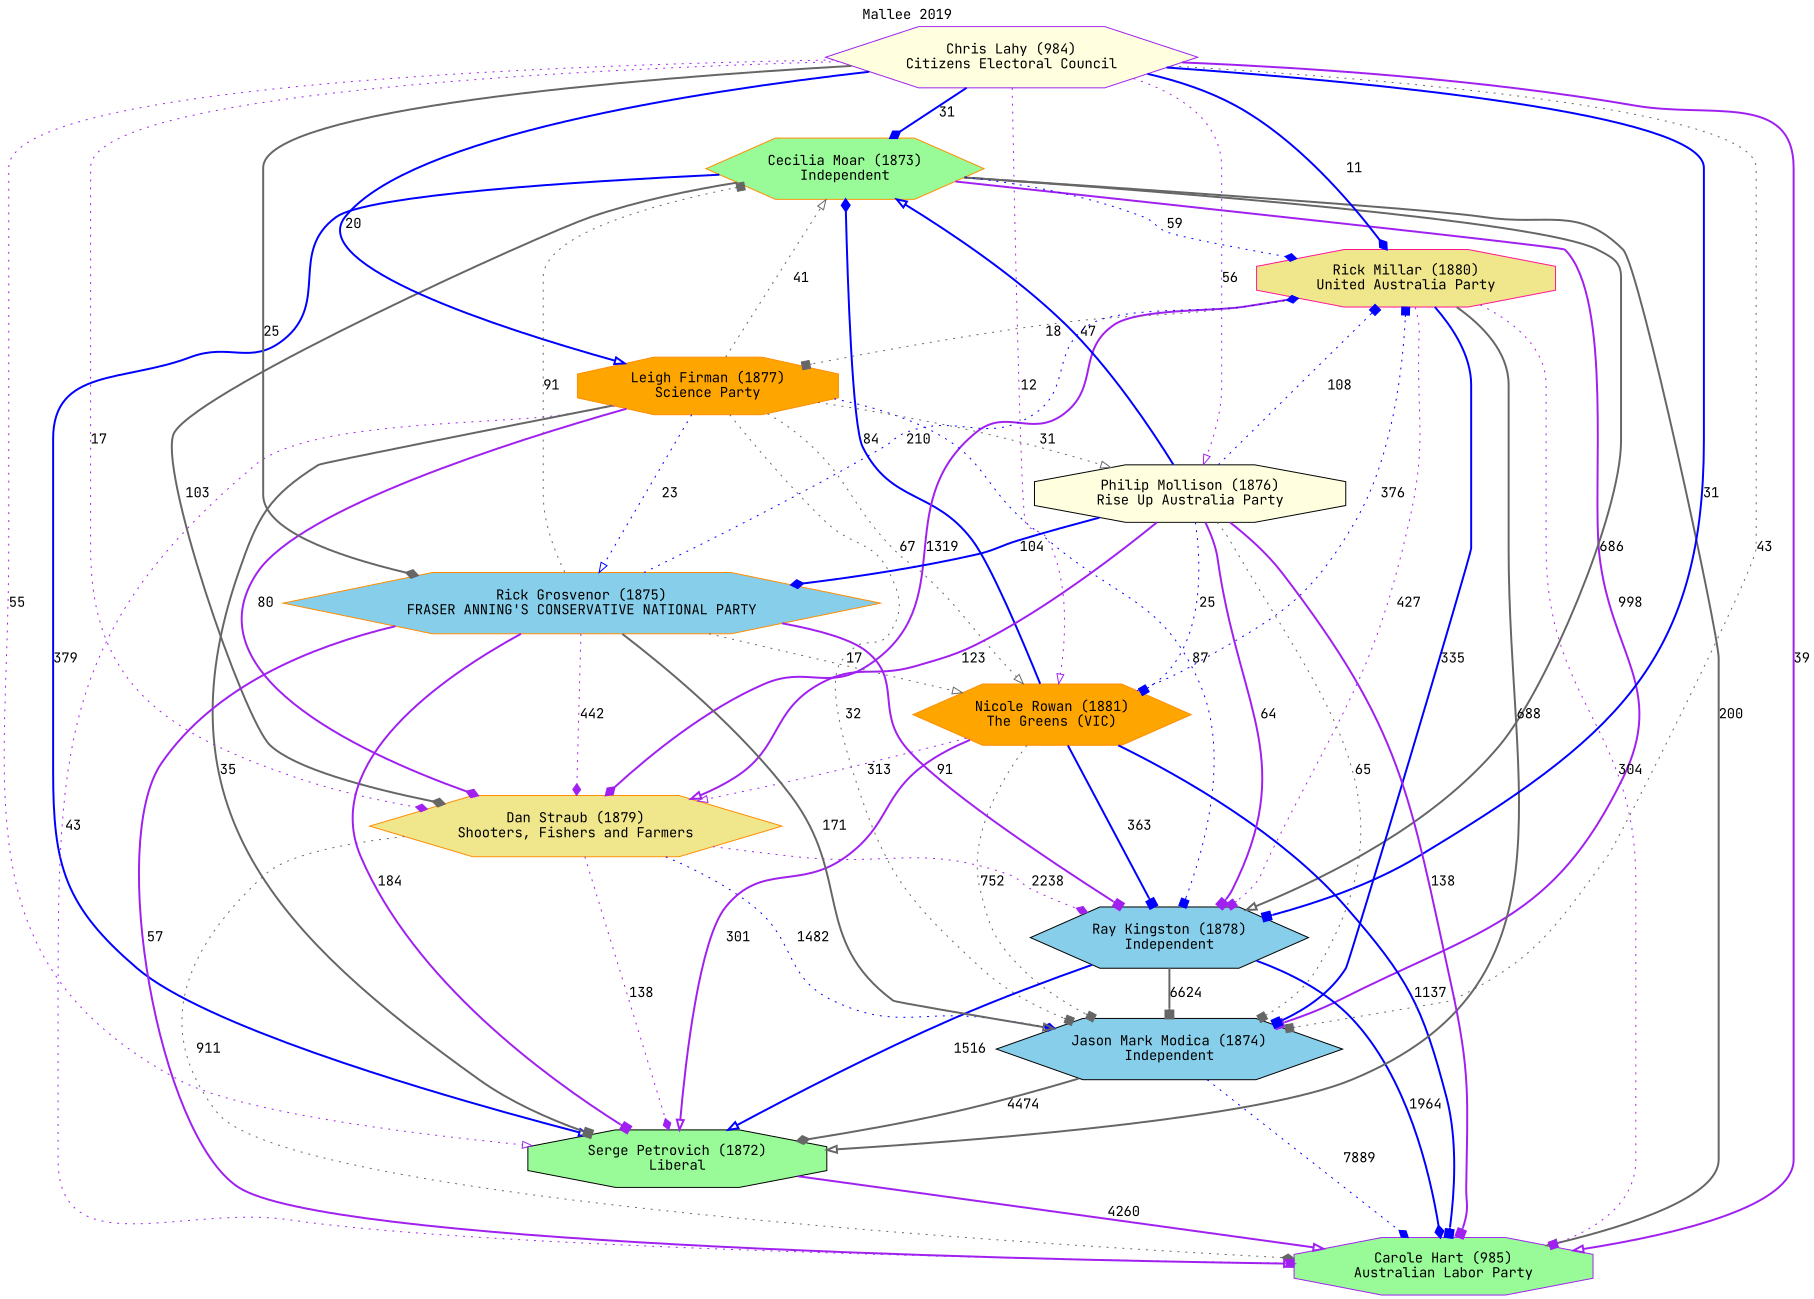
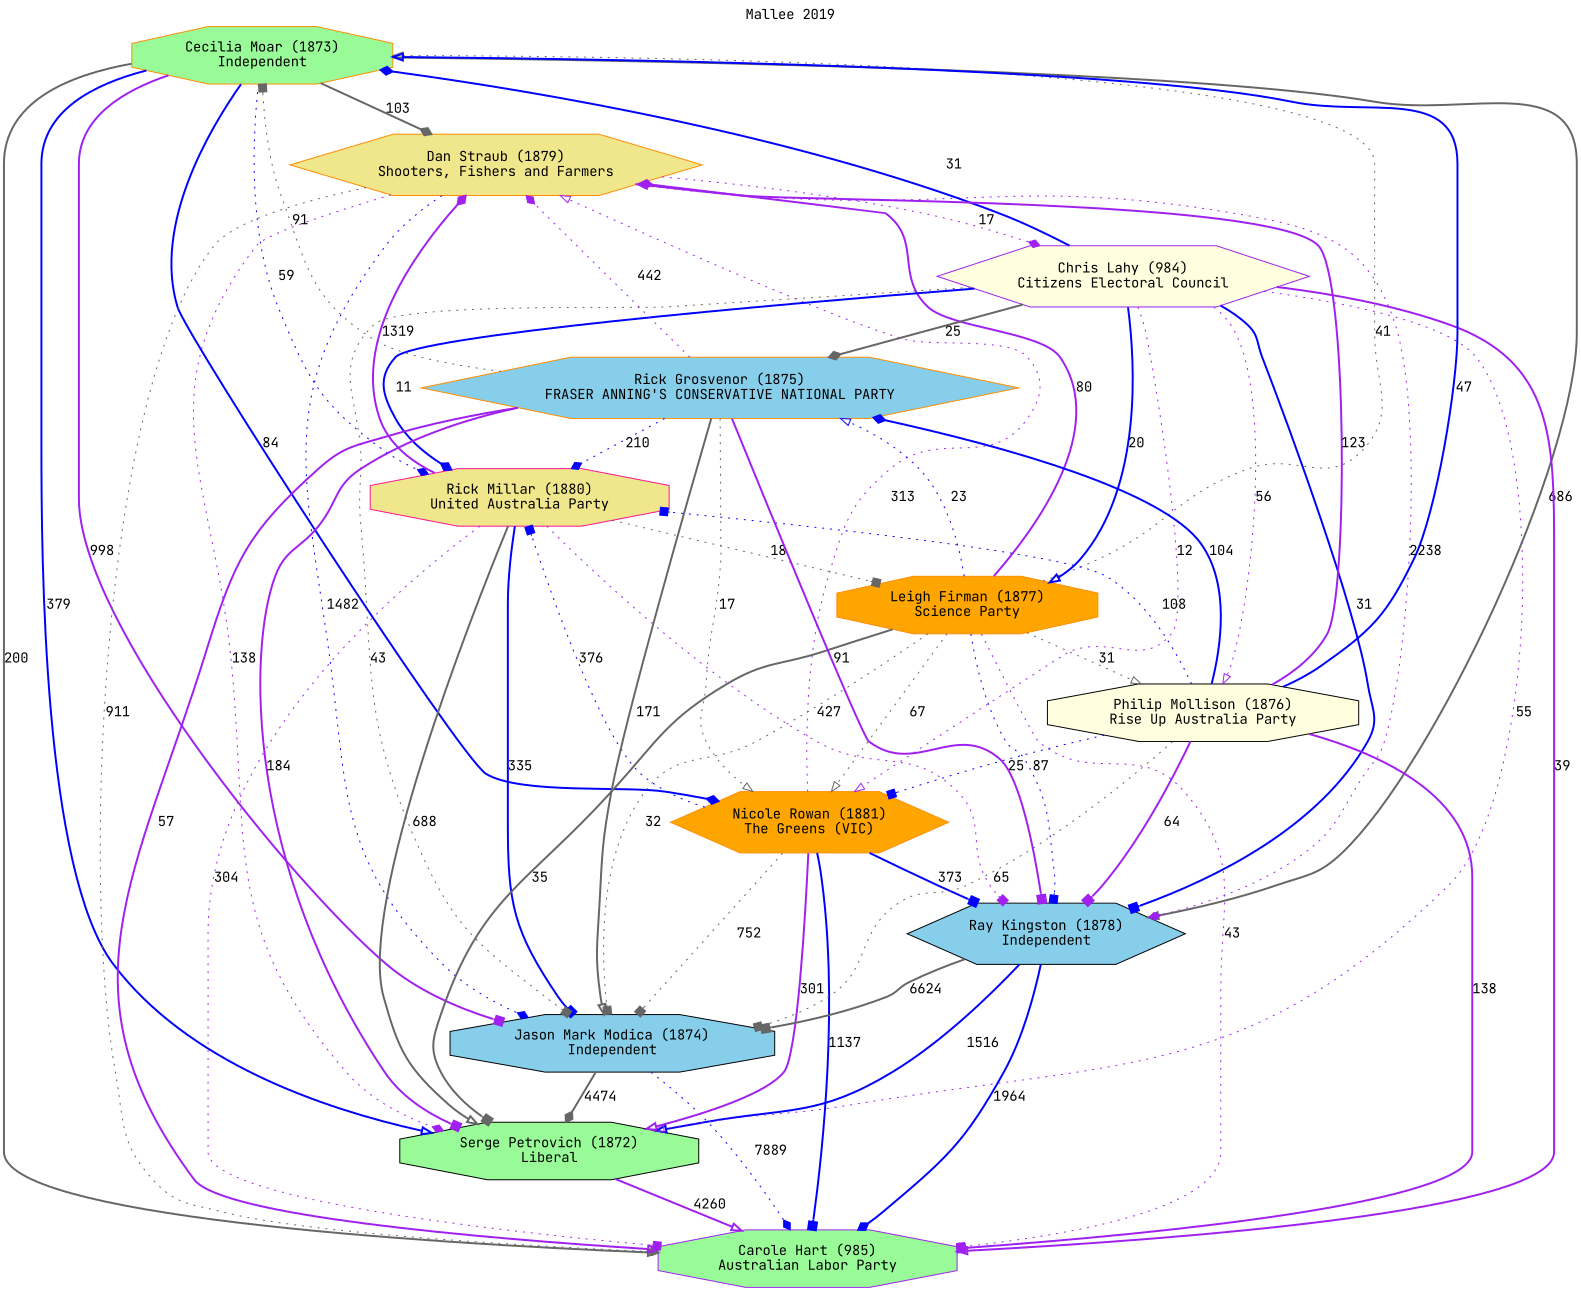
node "Cecilia Moar (1873) Independent": shape hexagon -> octagon
edge "Chris Lahy (984) Citizens Electoral Council" -> "Dan Straub (1879) Shooters, Fishers and Farmers": reversed
edge "Nicole Rowan (1881) The Greens (VIC)" -> "Cecilia Moar (1873) Independent": reversed
edge "Nicole Rowan (1881) The Greens (VIC)" -> "Ray Kingston (1878) Independent": label "363" -> "373"
node "Jason Mark Modica (1874) Independent": shape hexagon -> octagon
